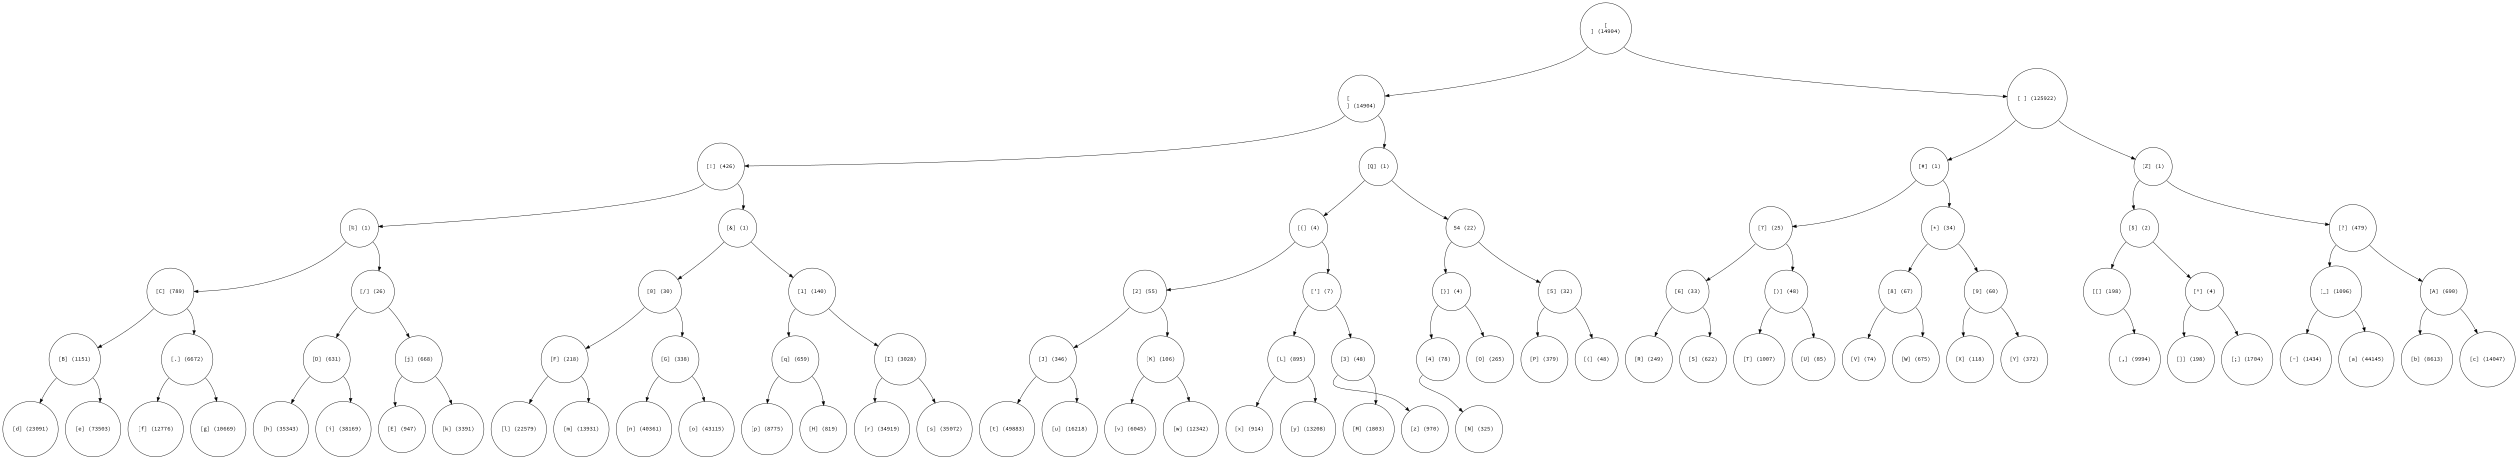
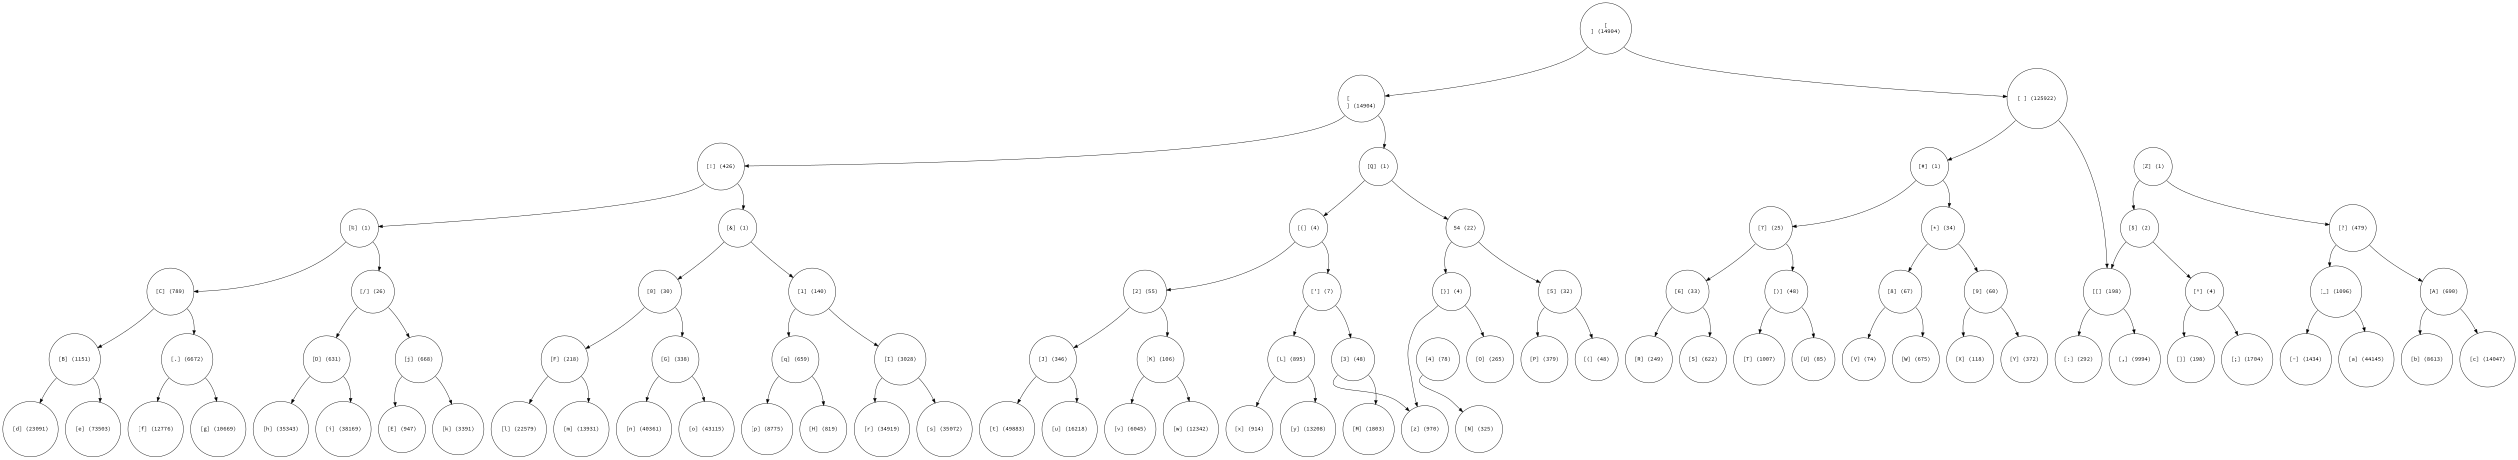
edge "[ ] (125922)" -> "[Z] (1)": now "[ ] (125922)" -> "[[] (198)"
edge "[}] (4)" -> "[4] (78)": now "[}] (4)" -> "[z] (970)"
node "[:] (292)": added
